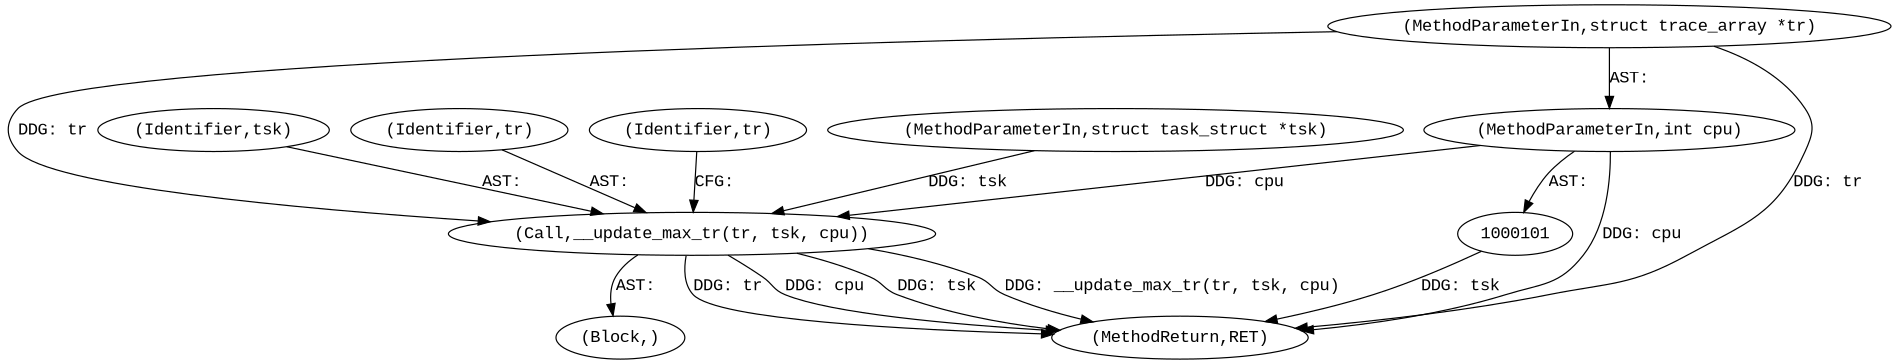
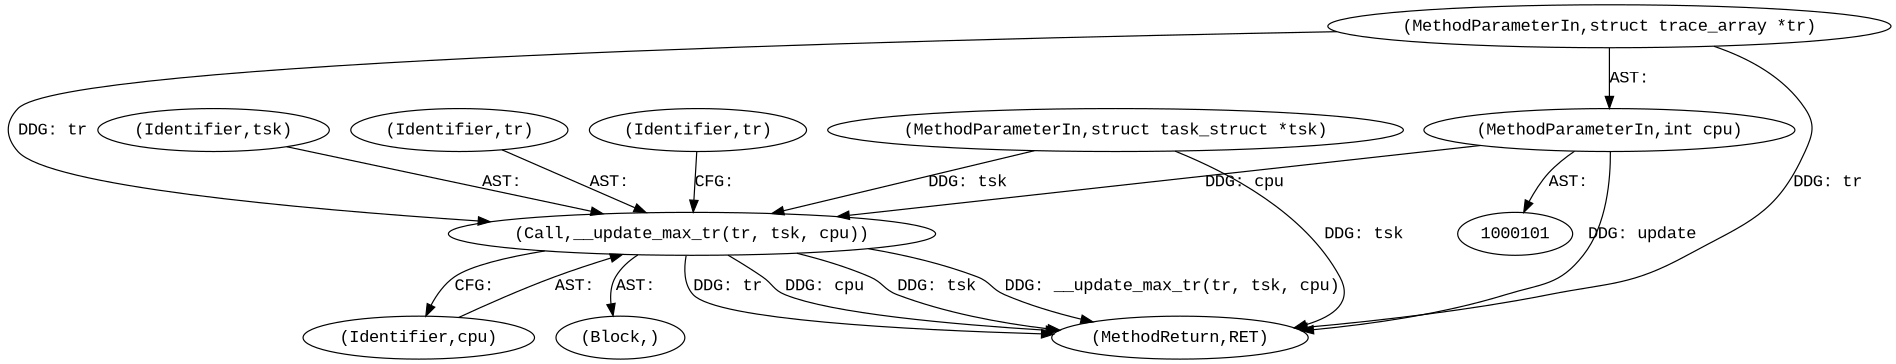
edge "(MethodParameterIn,int cpu)" -> "(MethodReturn,RET)": label "DDG: cpu" -> "DDG: update"
edge "1000101" -> "(MethodReturn,RET)": now "(MethodParameterIn,struct task_struct *tsk)" -> "(MethodReturn,RET)"
node "(Identifier,cpu)": added
